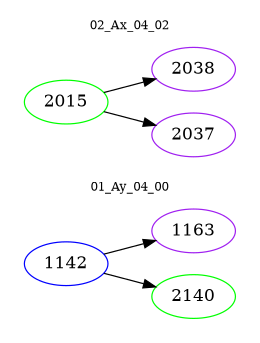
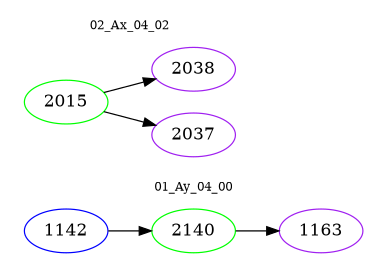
edge "1142" -> "1163": now "2140" -> "1163"
